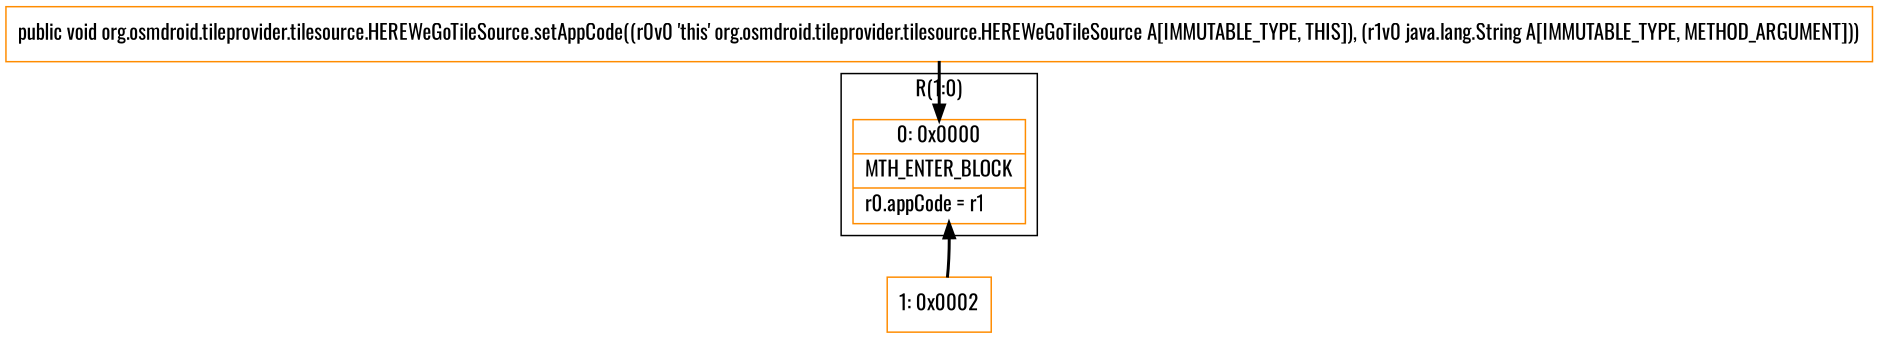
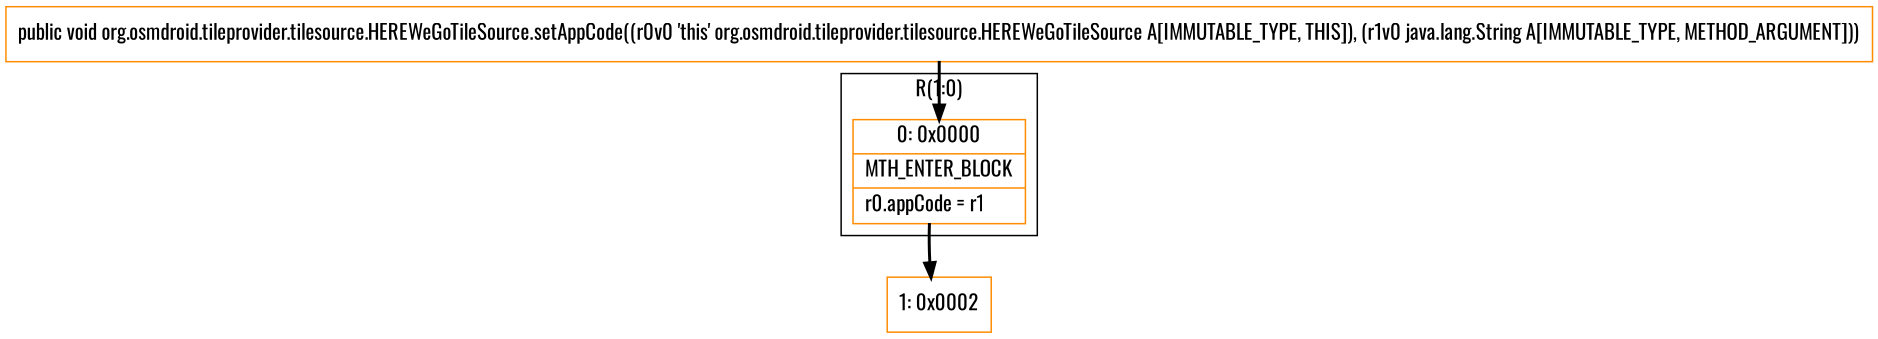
edge "1: 0x0002" -> "0: 0x0000": reversed
